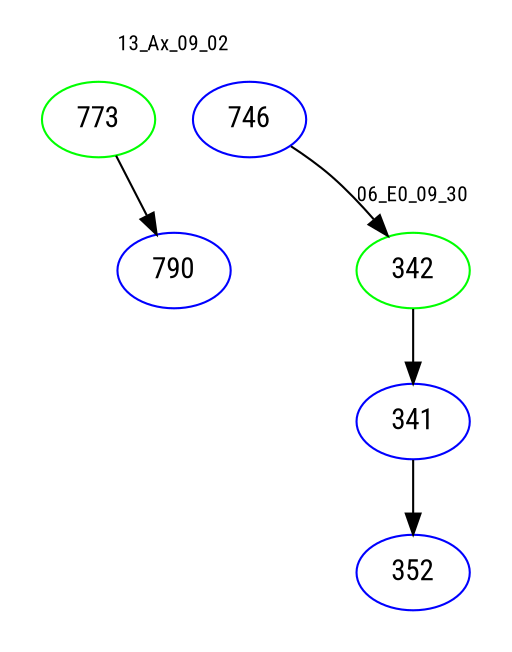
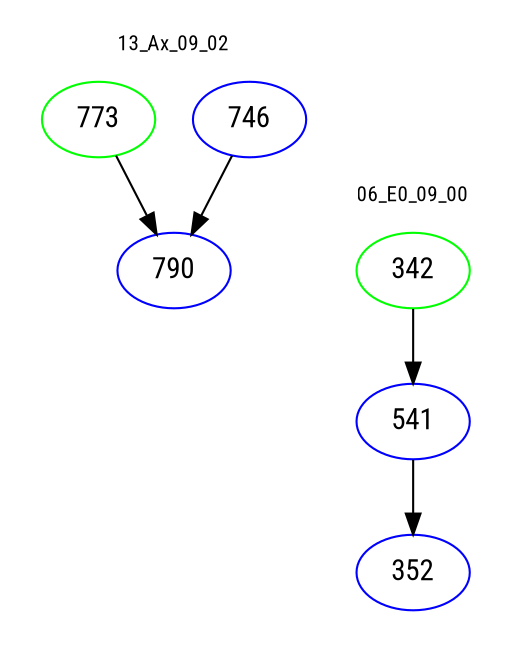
cluster "06_E0_09_30": label "06_E0_09_30" -> "06_E0_09_00"
edge "746" -> "342": now "746" -> "790"
node "341": label "341" -> "541"
